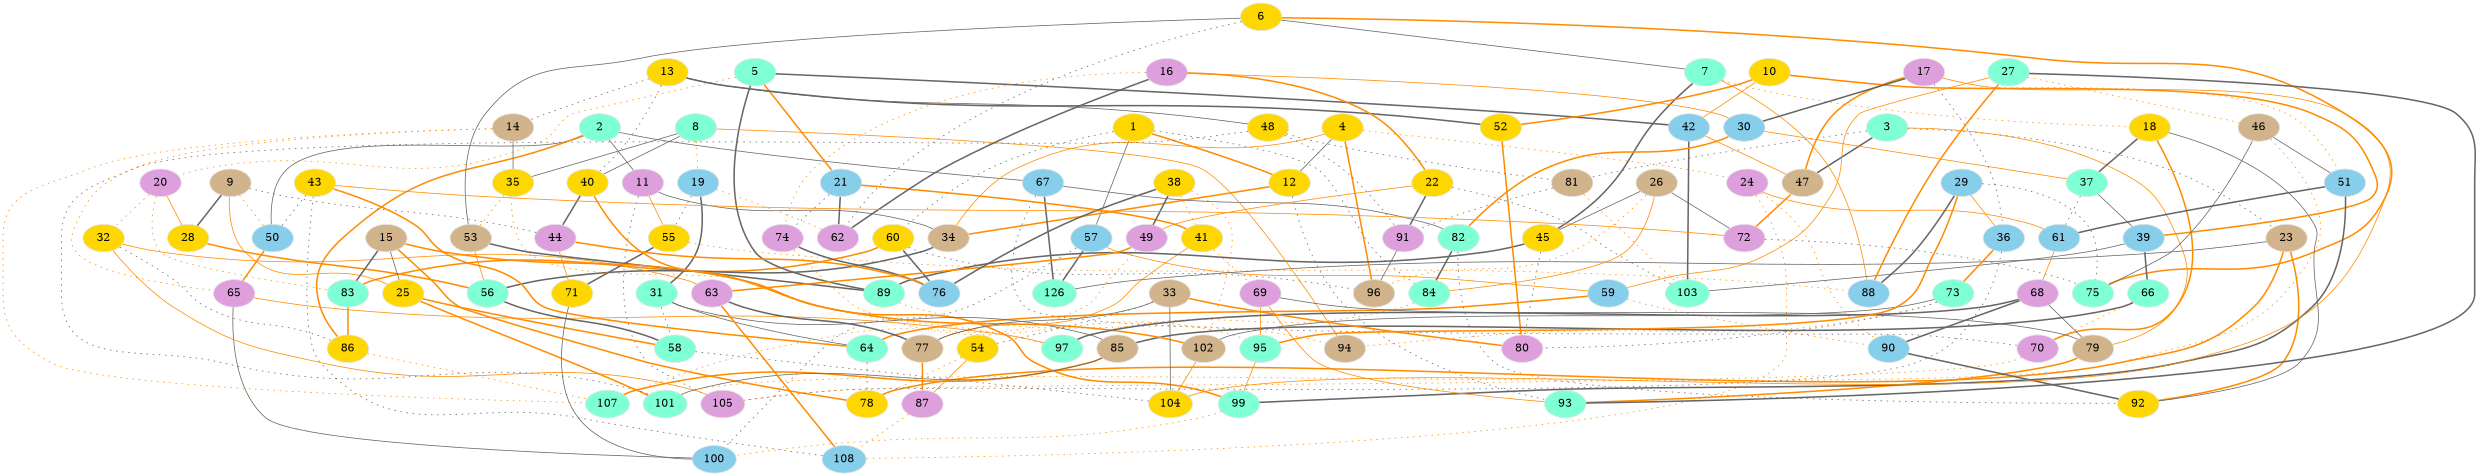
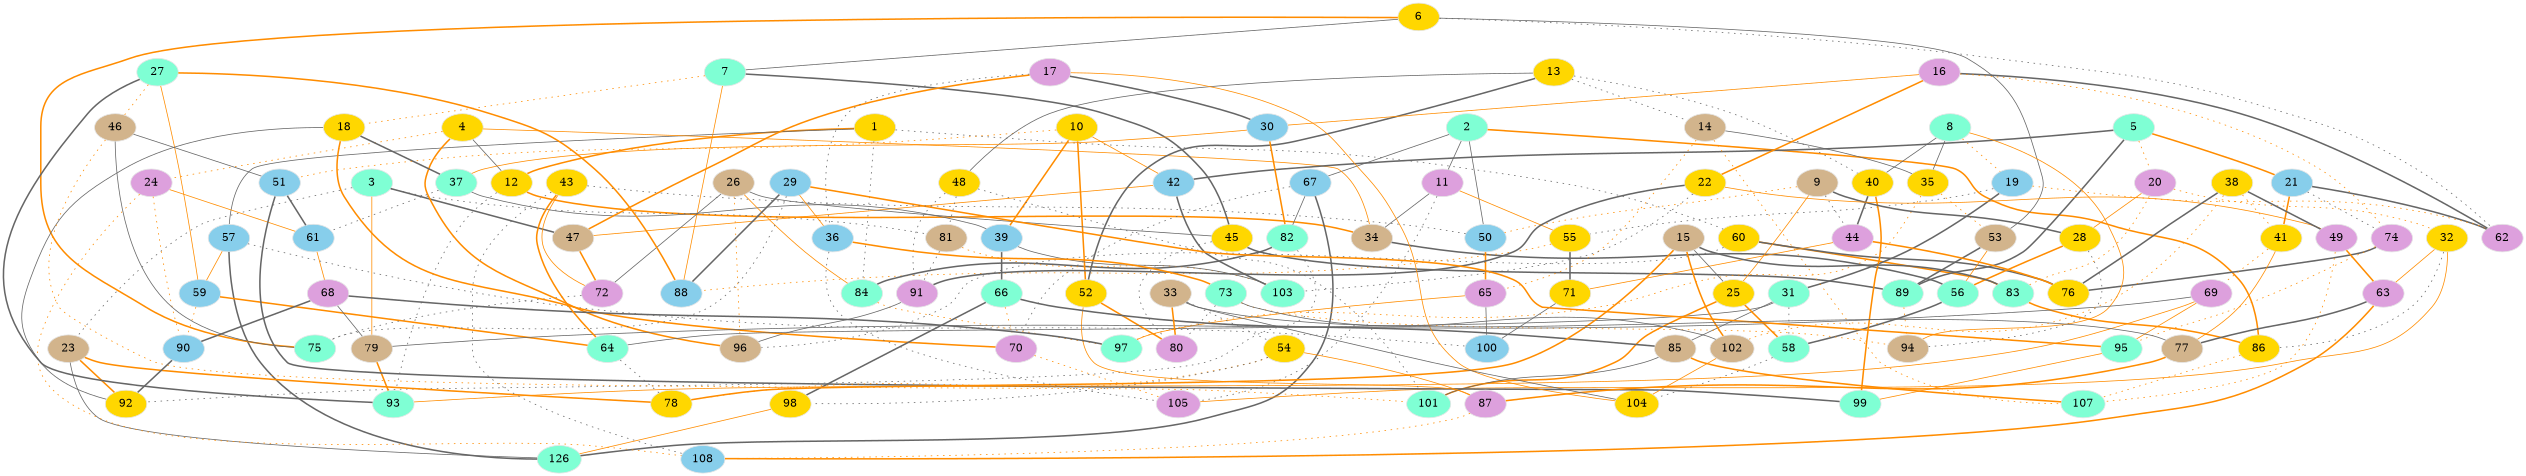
node "76": fillcolor skyblue -> gold
edge "28" -- "94": added
edge "52" -- "87": added
node "98": added
edge "99" -- "100": removed
